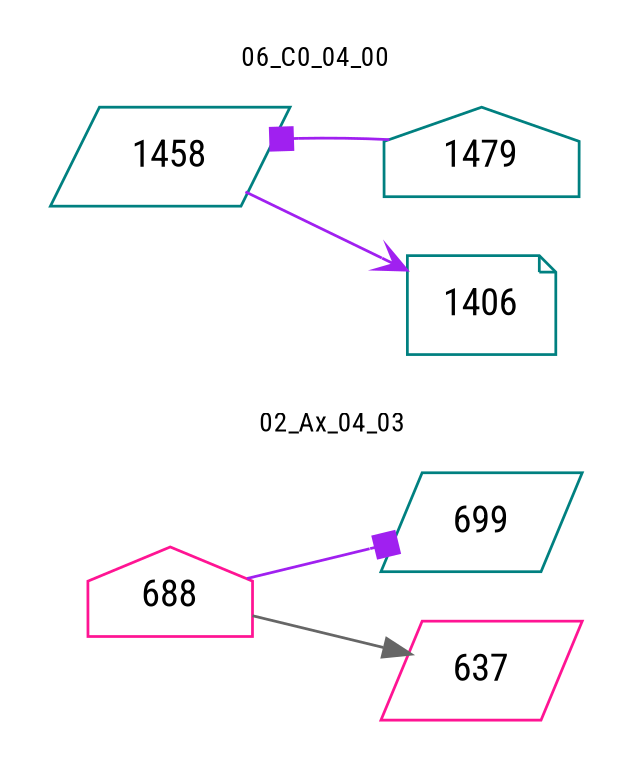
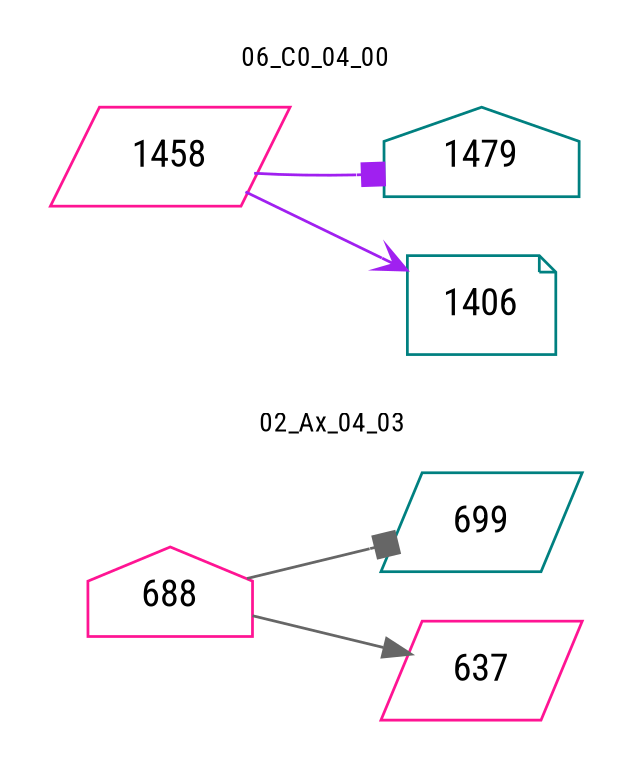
edge "1479" -> "1458": reversed
node "1458": color teal -> deeppink
edge "688" -> "699": color purple -> gray40
